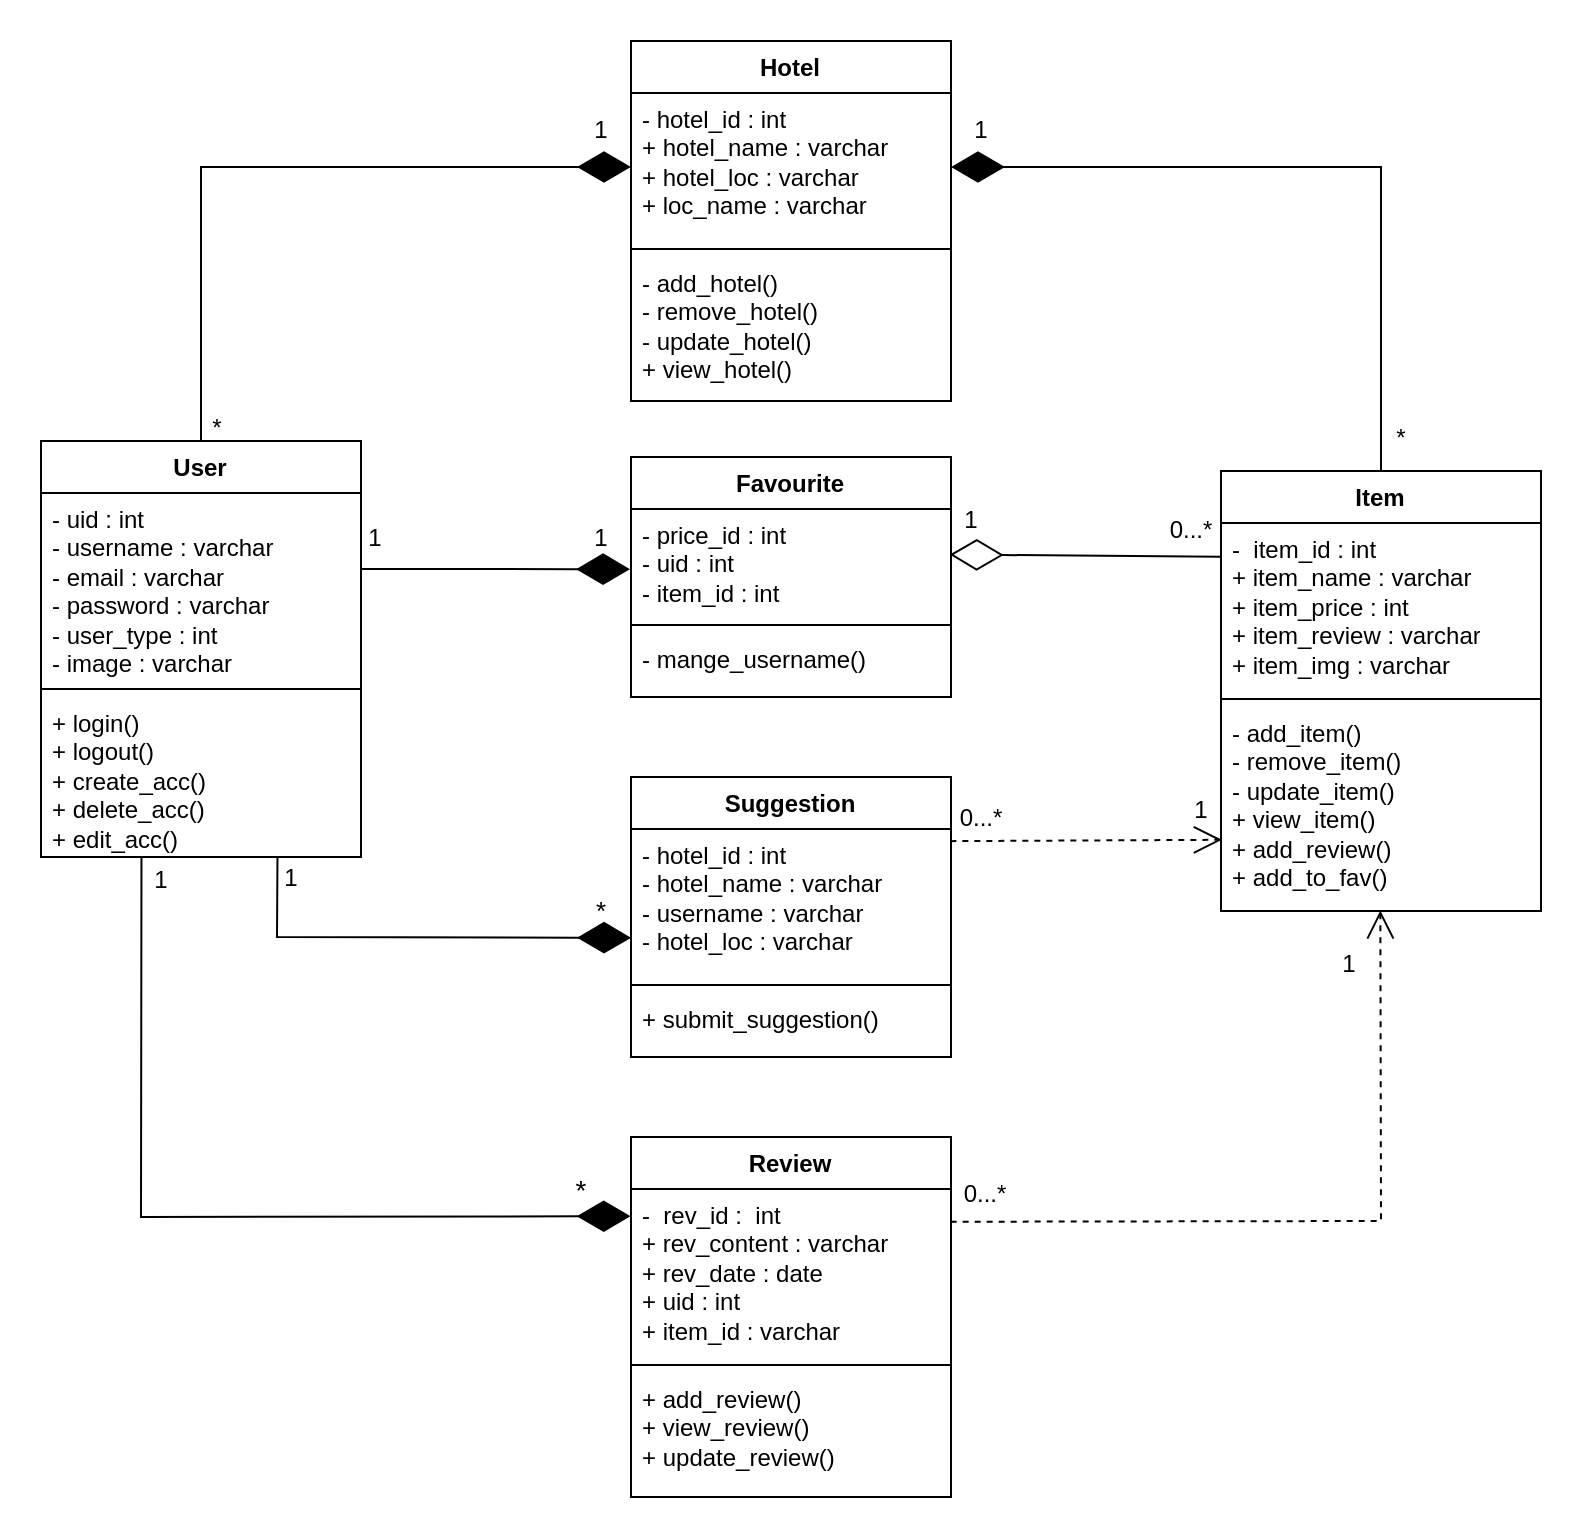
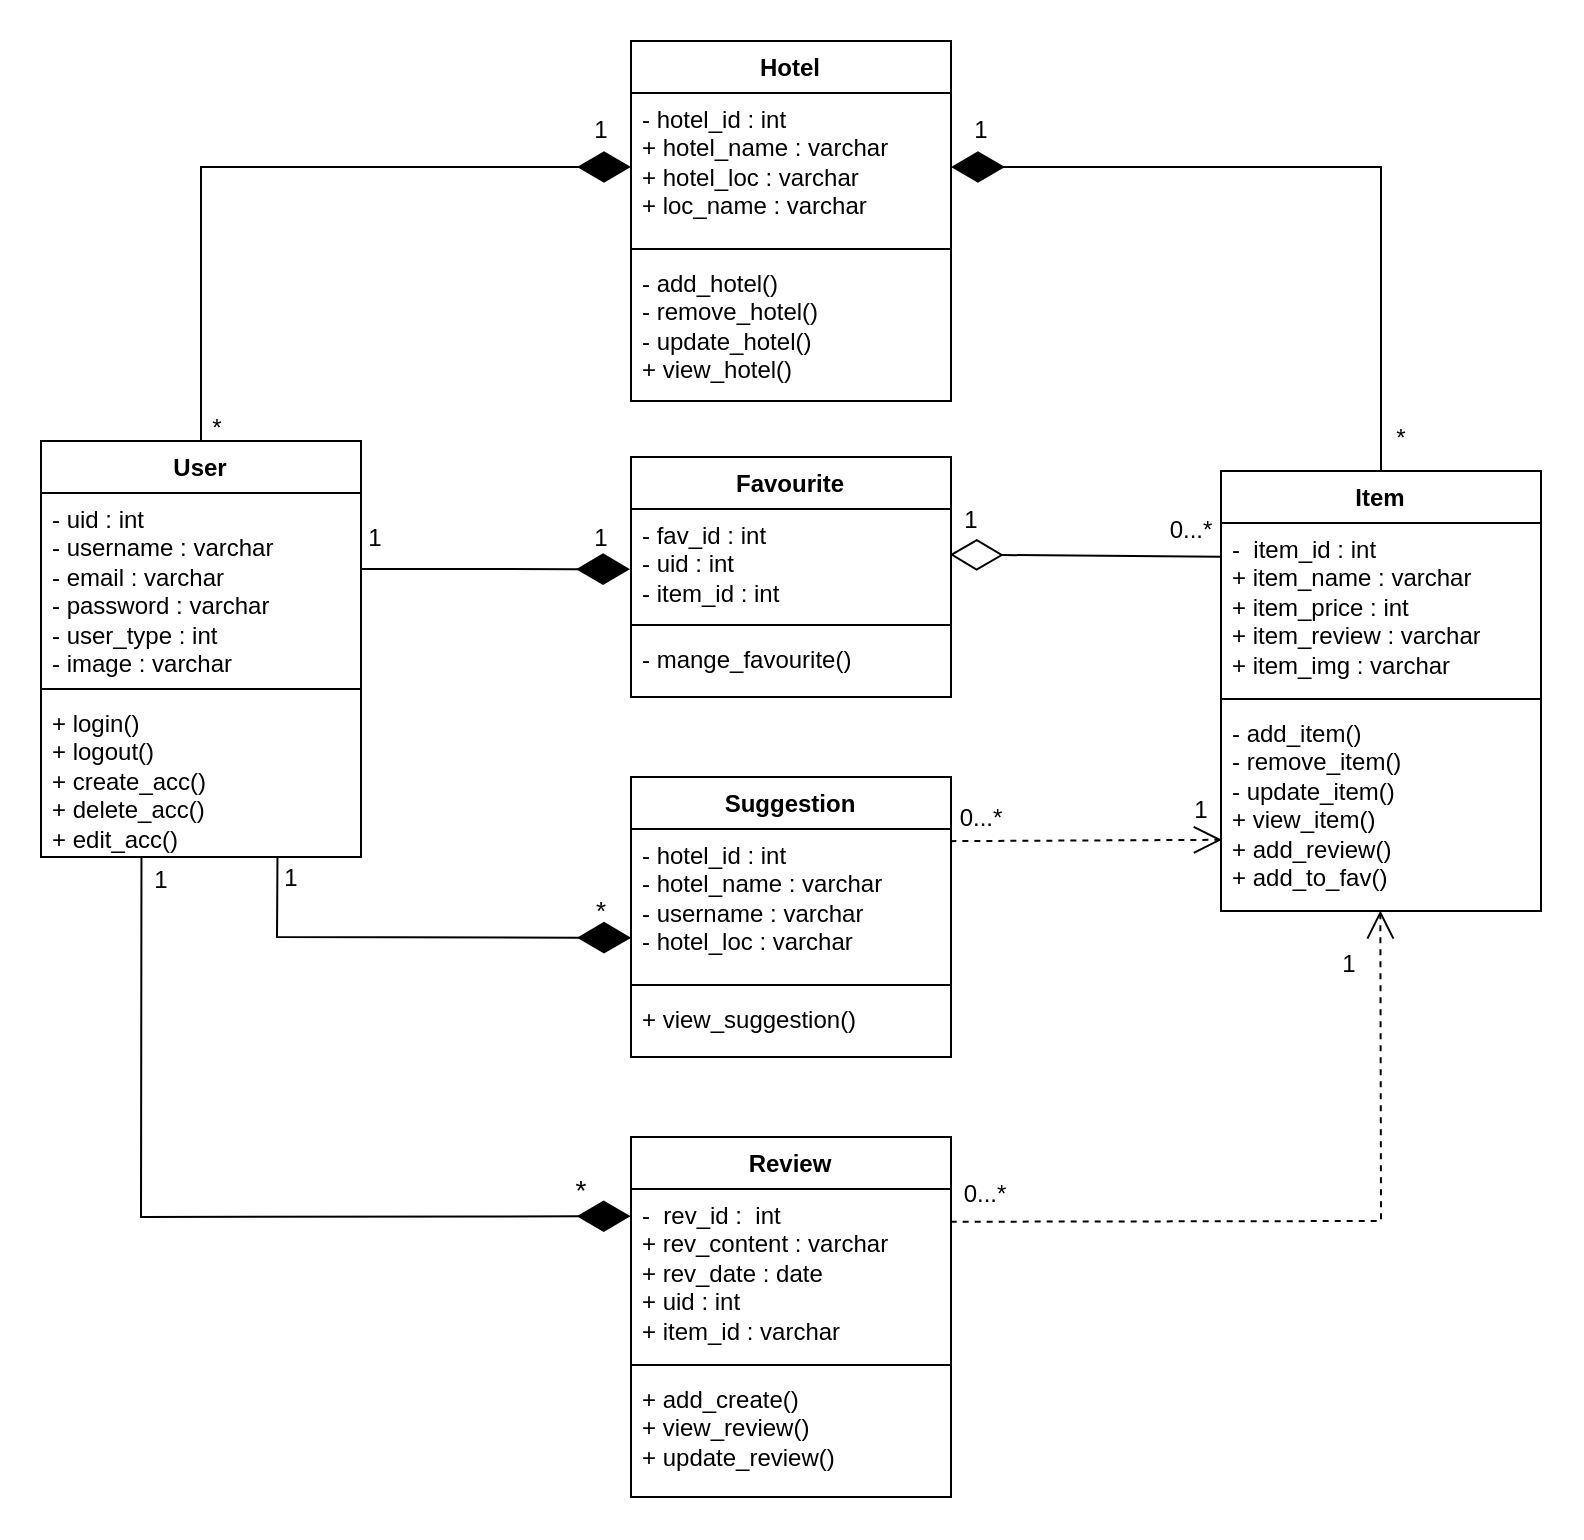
node "- price_id : int - uid : int - item_id : int": label "- price_id : int - uid : int - item_id : int" -> "- fav_id : int - uid : int - item_id : int"
node "- mange_username()": label "- mange_username()" -> "- mange_favourite()"
node "+ submit_suggestion()": label "+ submit_suggestion()" -> "+ view_suggestion()"
node "+ add_review() + view_review() + update_review()": label "+ add_review() + view_review() + update_review()" -> "+ add_create() + view_review() + update_review()"
